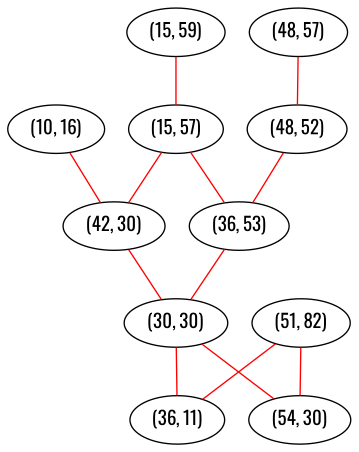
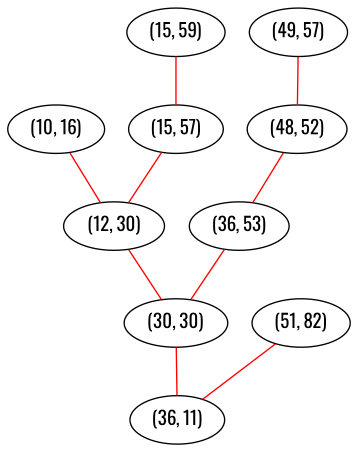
node "(48, 57)": label "(48, 57)" -> "(49, 57)"
edge "(15, 57)" -- "(36, 53)": removed
node "(42, 30)": label "(42, 30)" -> "(12, 30)"
node "(54, 30)": removed
